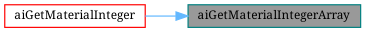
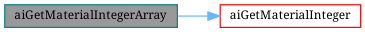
edge "aiGetMaterialInteger" -> "aiGetMaterialIntegerArray": reversed
